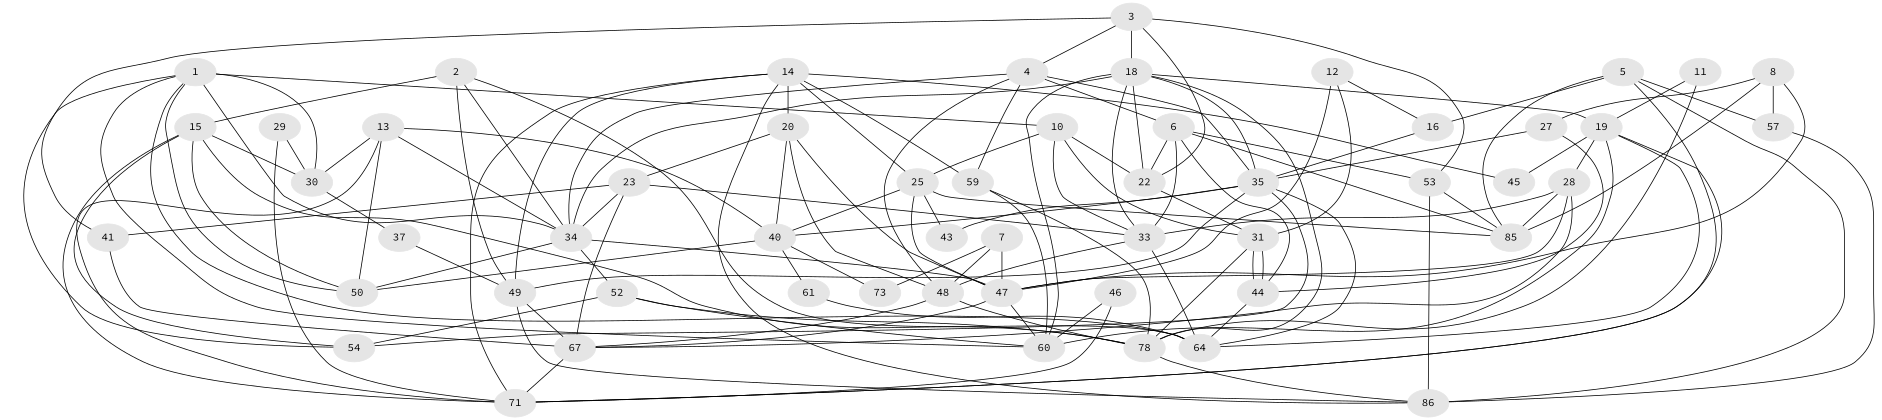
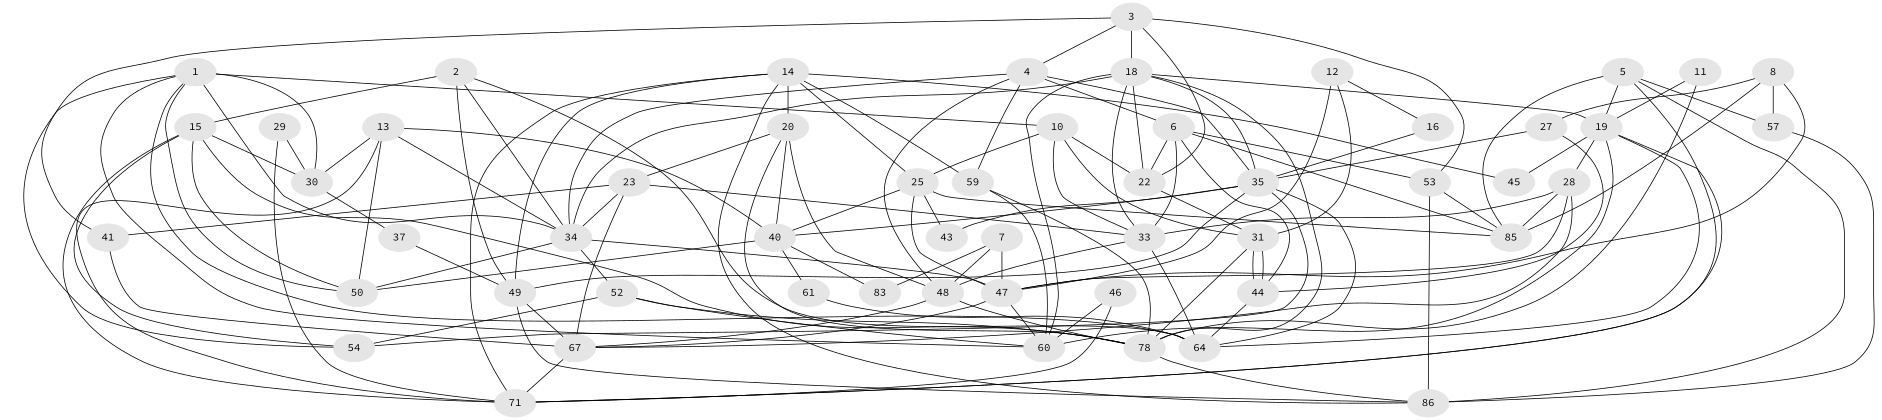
edge "5" -- "16": now "5" -- "19"
edge "20" -- "47": now "20" -- "78"
node "73": label "73" -> "83"
